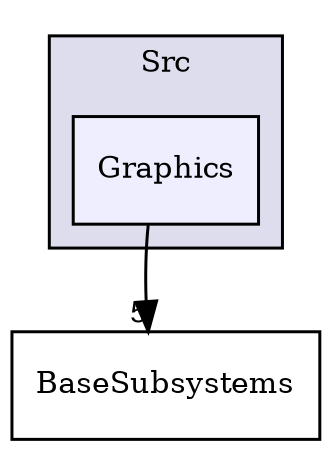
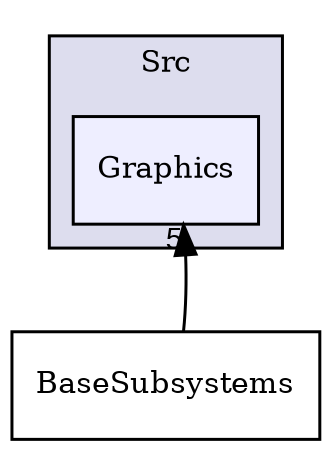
edge "Graphics" -> "BaseSubsystems": reversed
